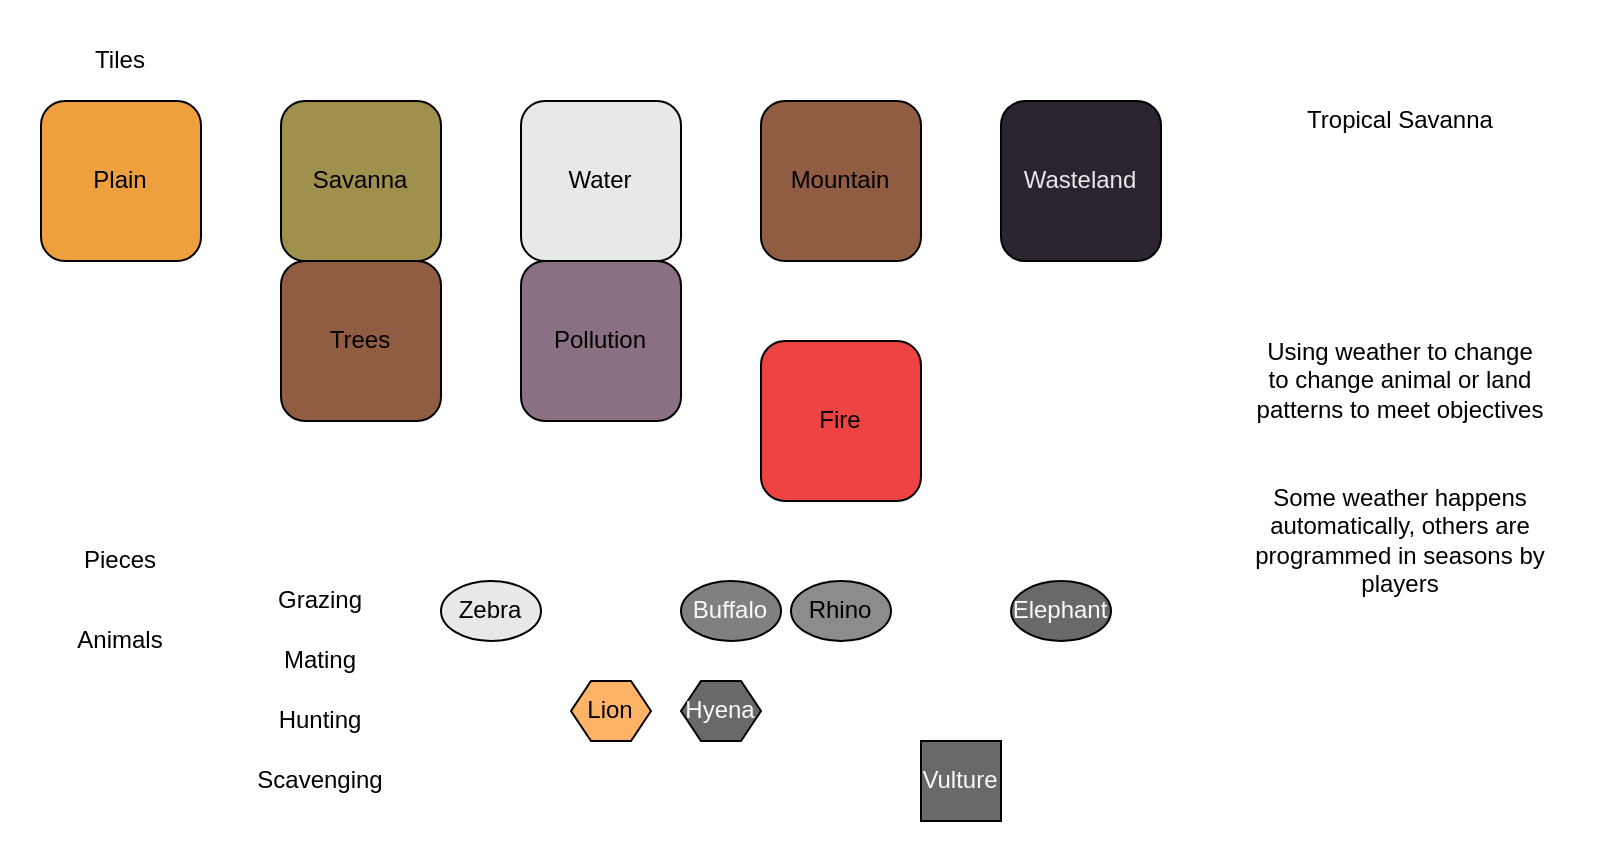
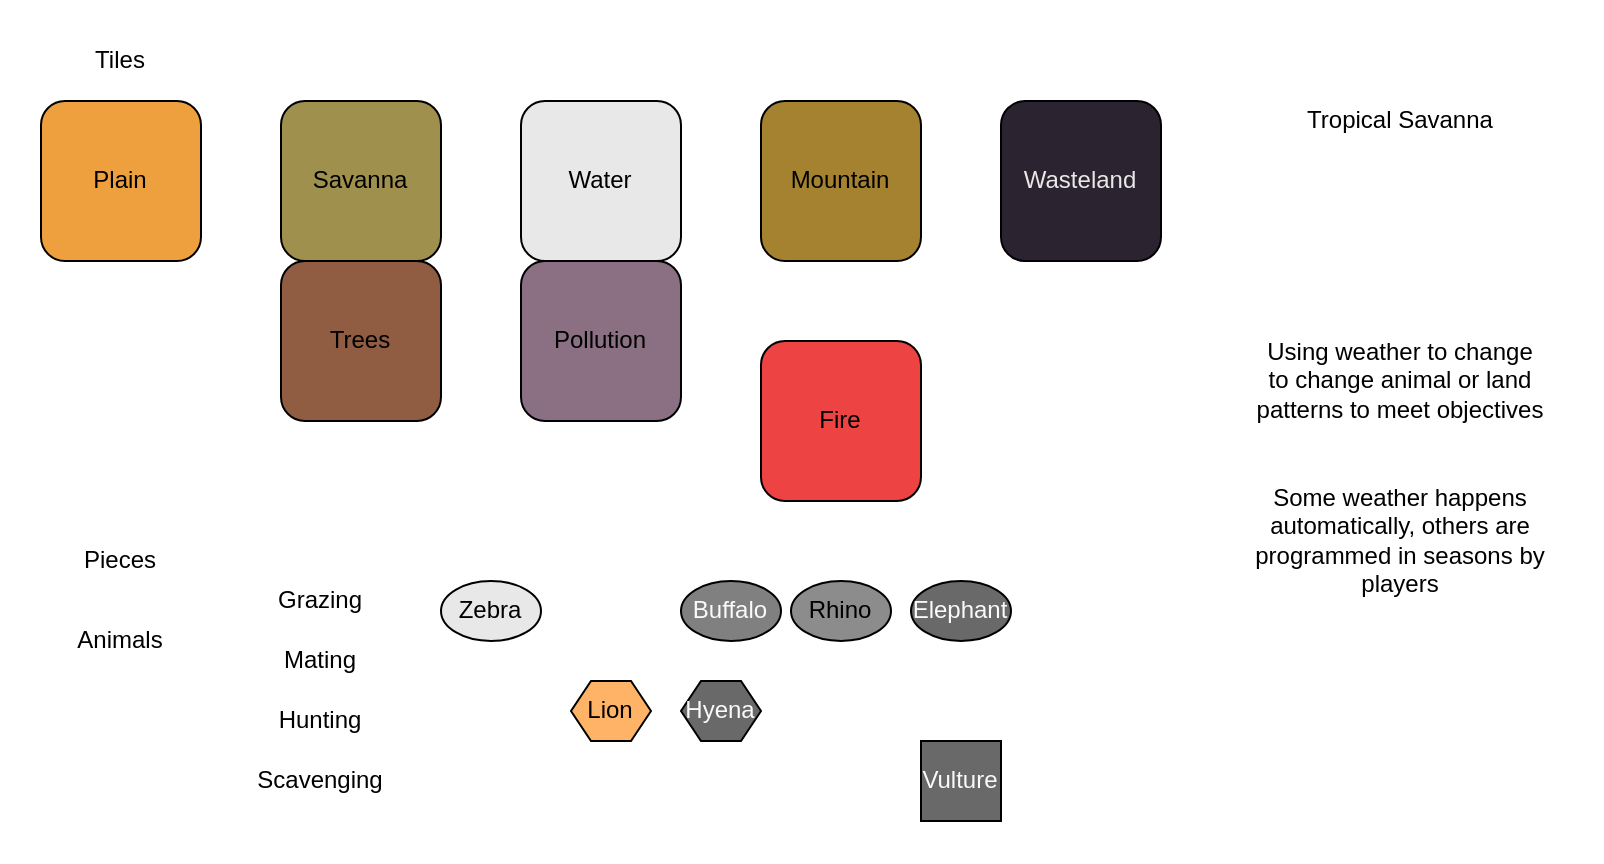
node "Mountain": fillcolor #905c42 -> #a58230
node "Elephant": moved (1061, 611) -> (961, 611)
